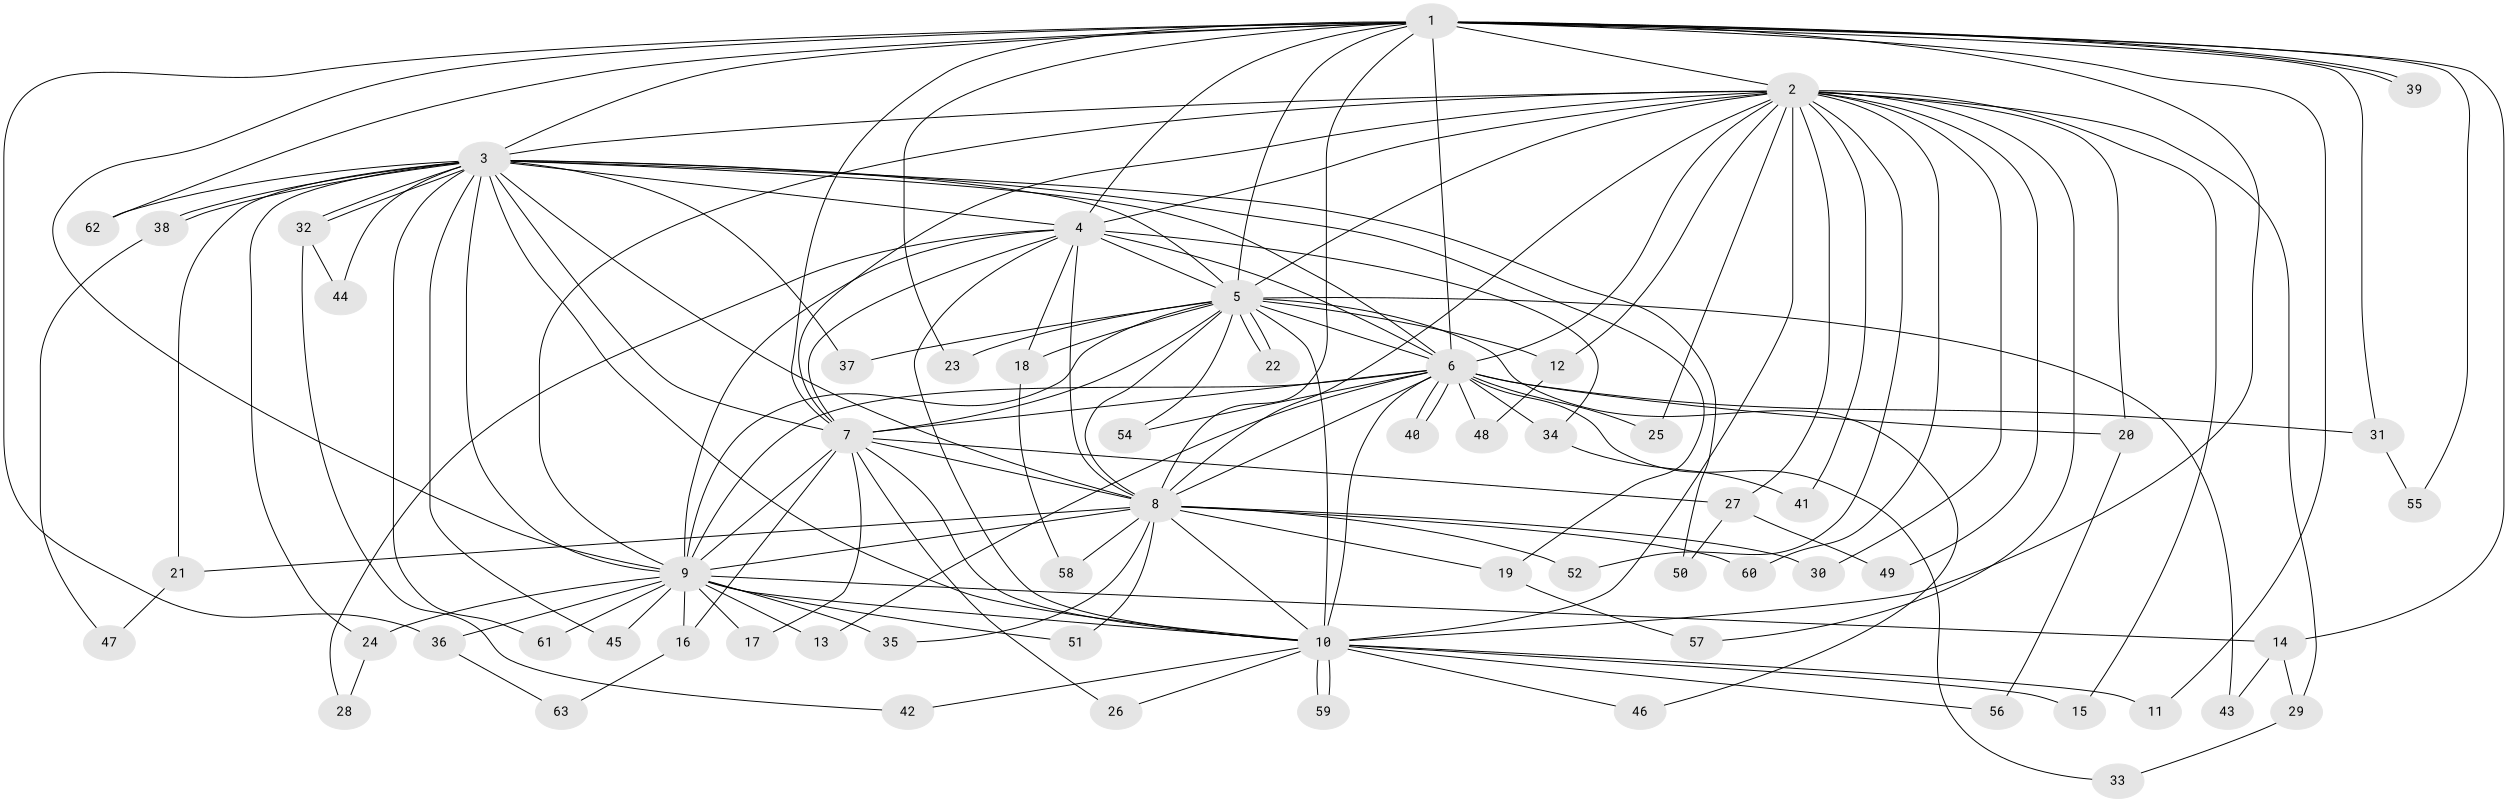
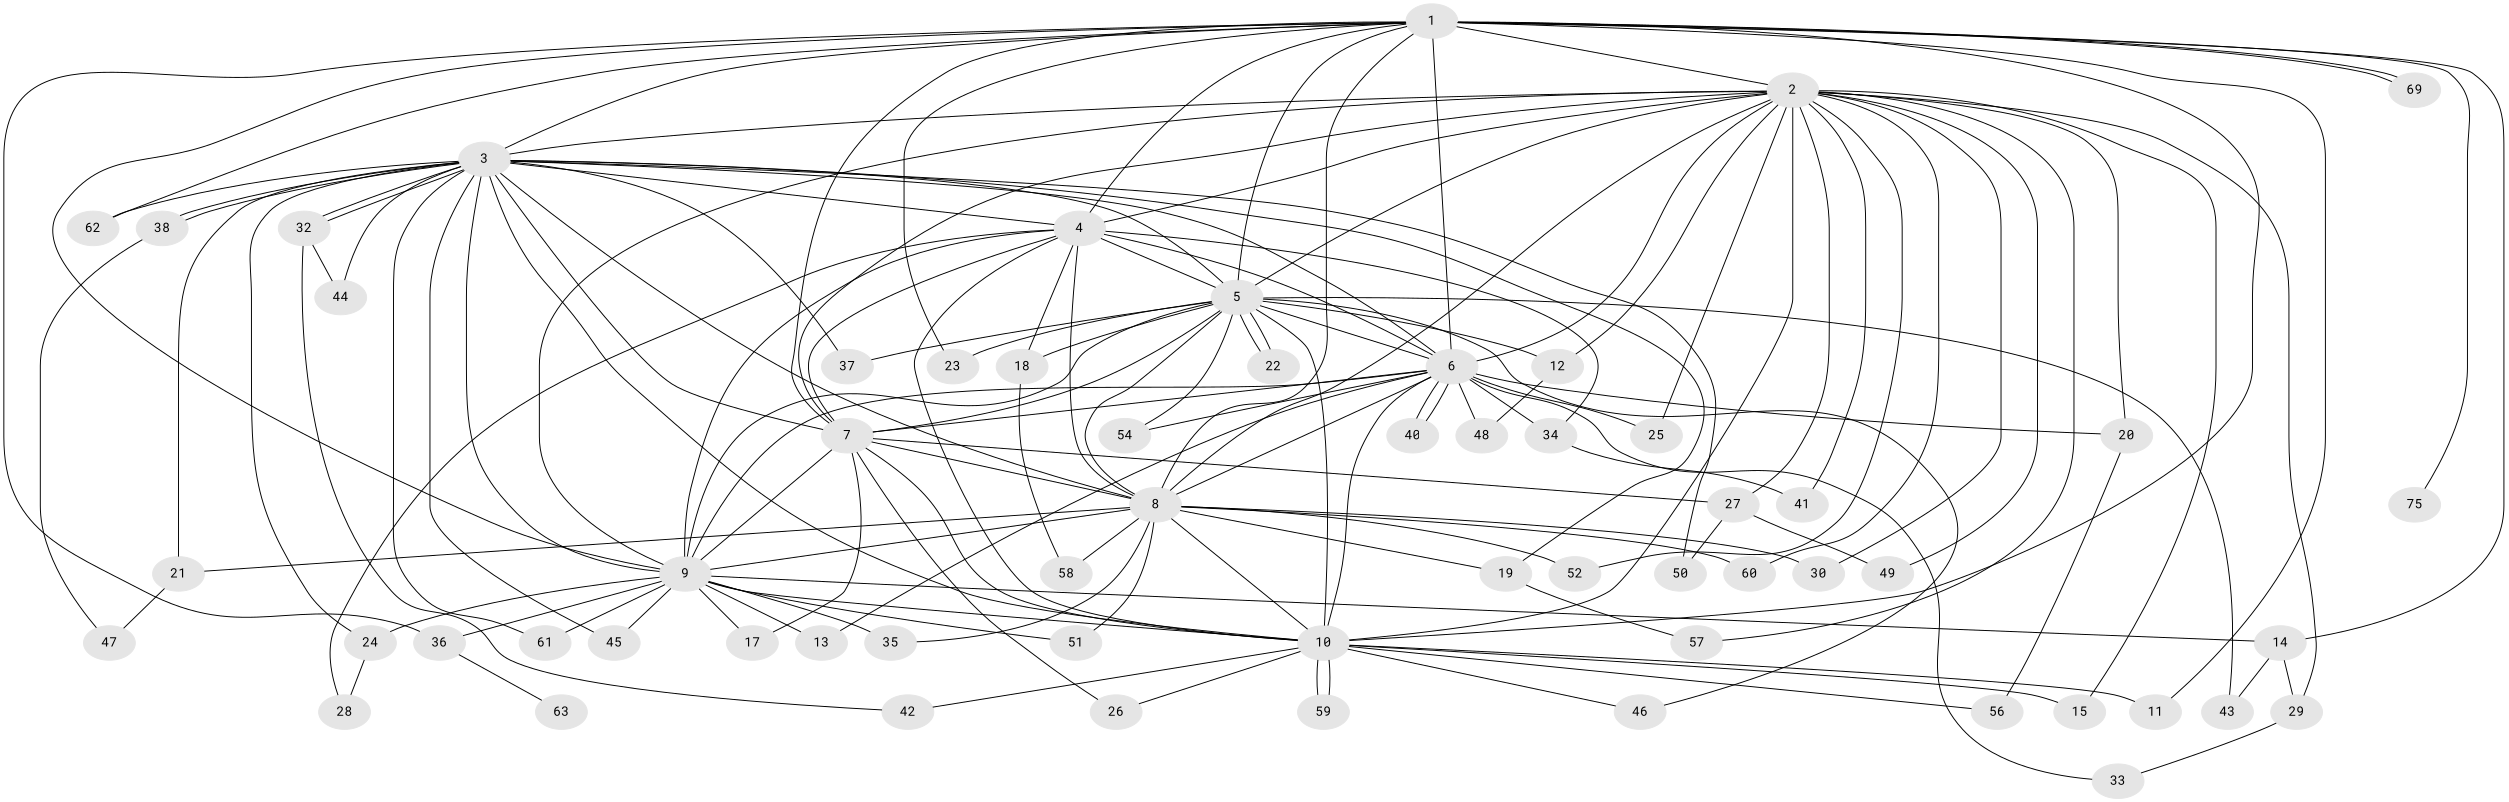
node "39": label "39" -> "69"
node "31": removed
node "55": label "55" -> "75"
node "16": removed
